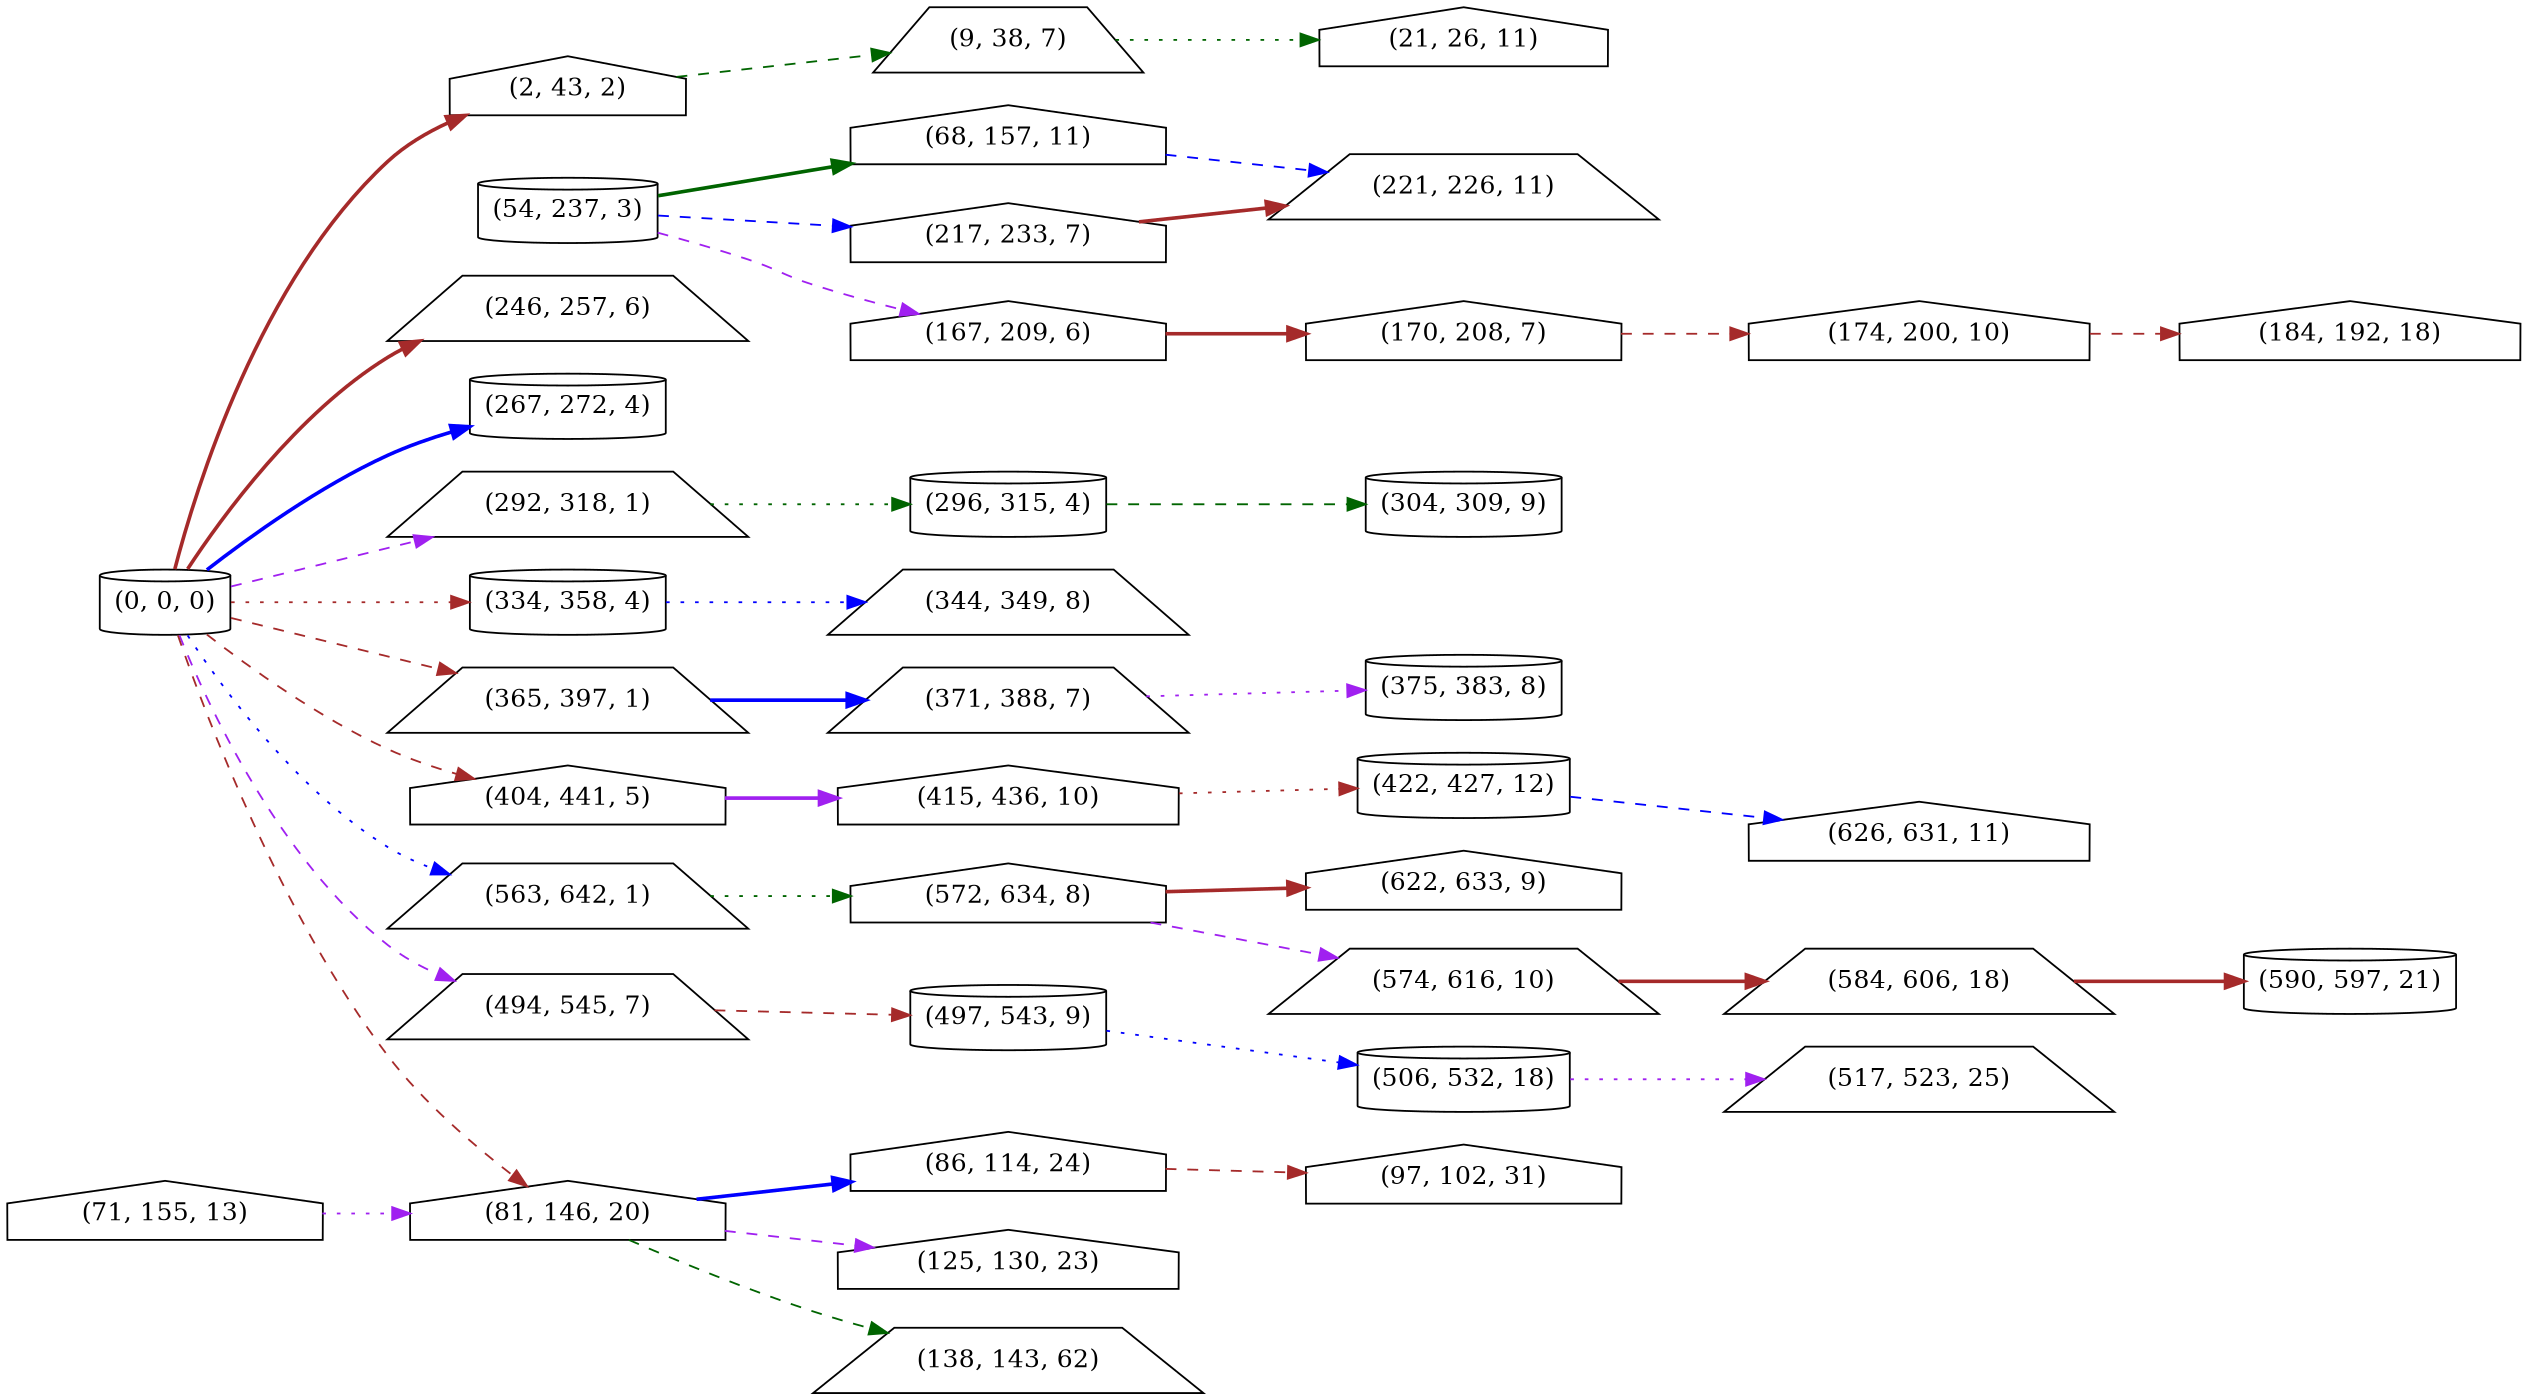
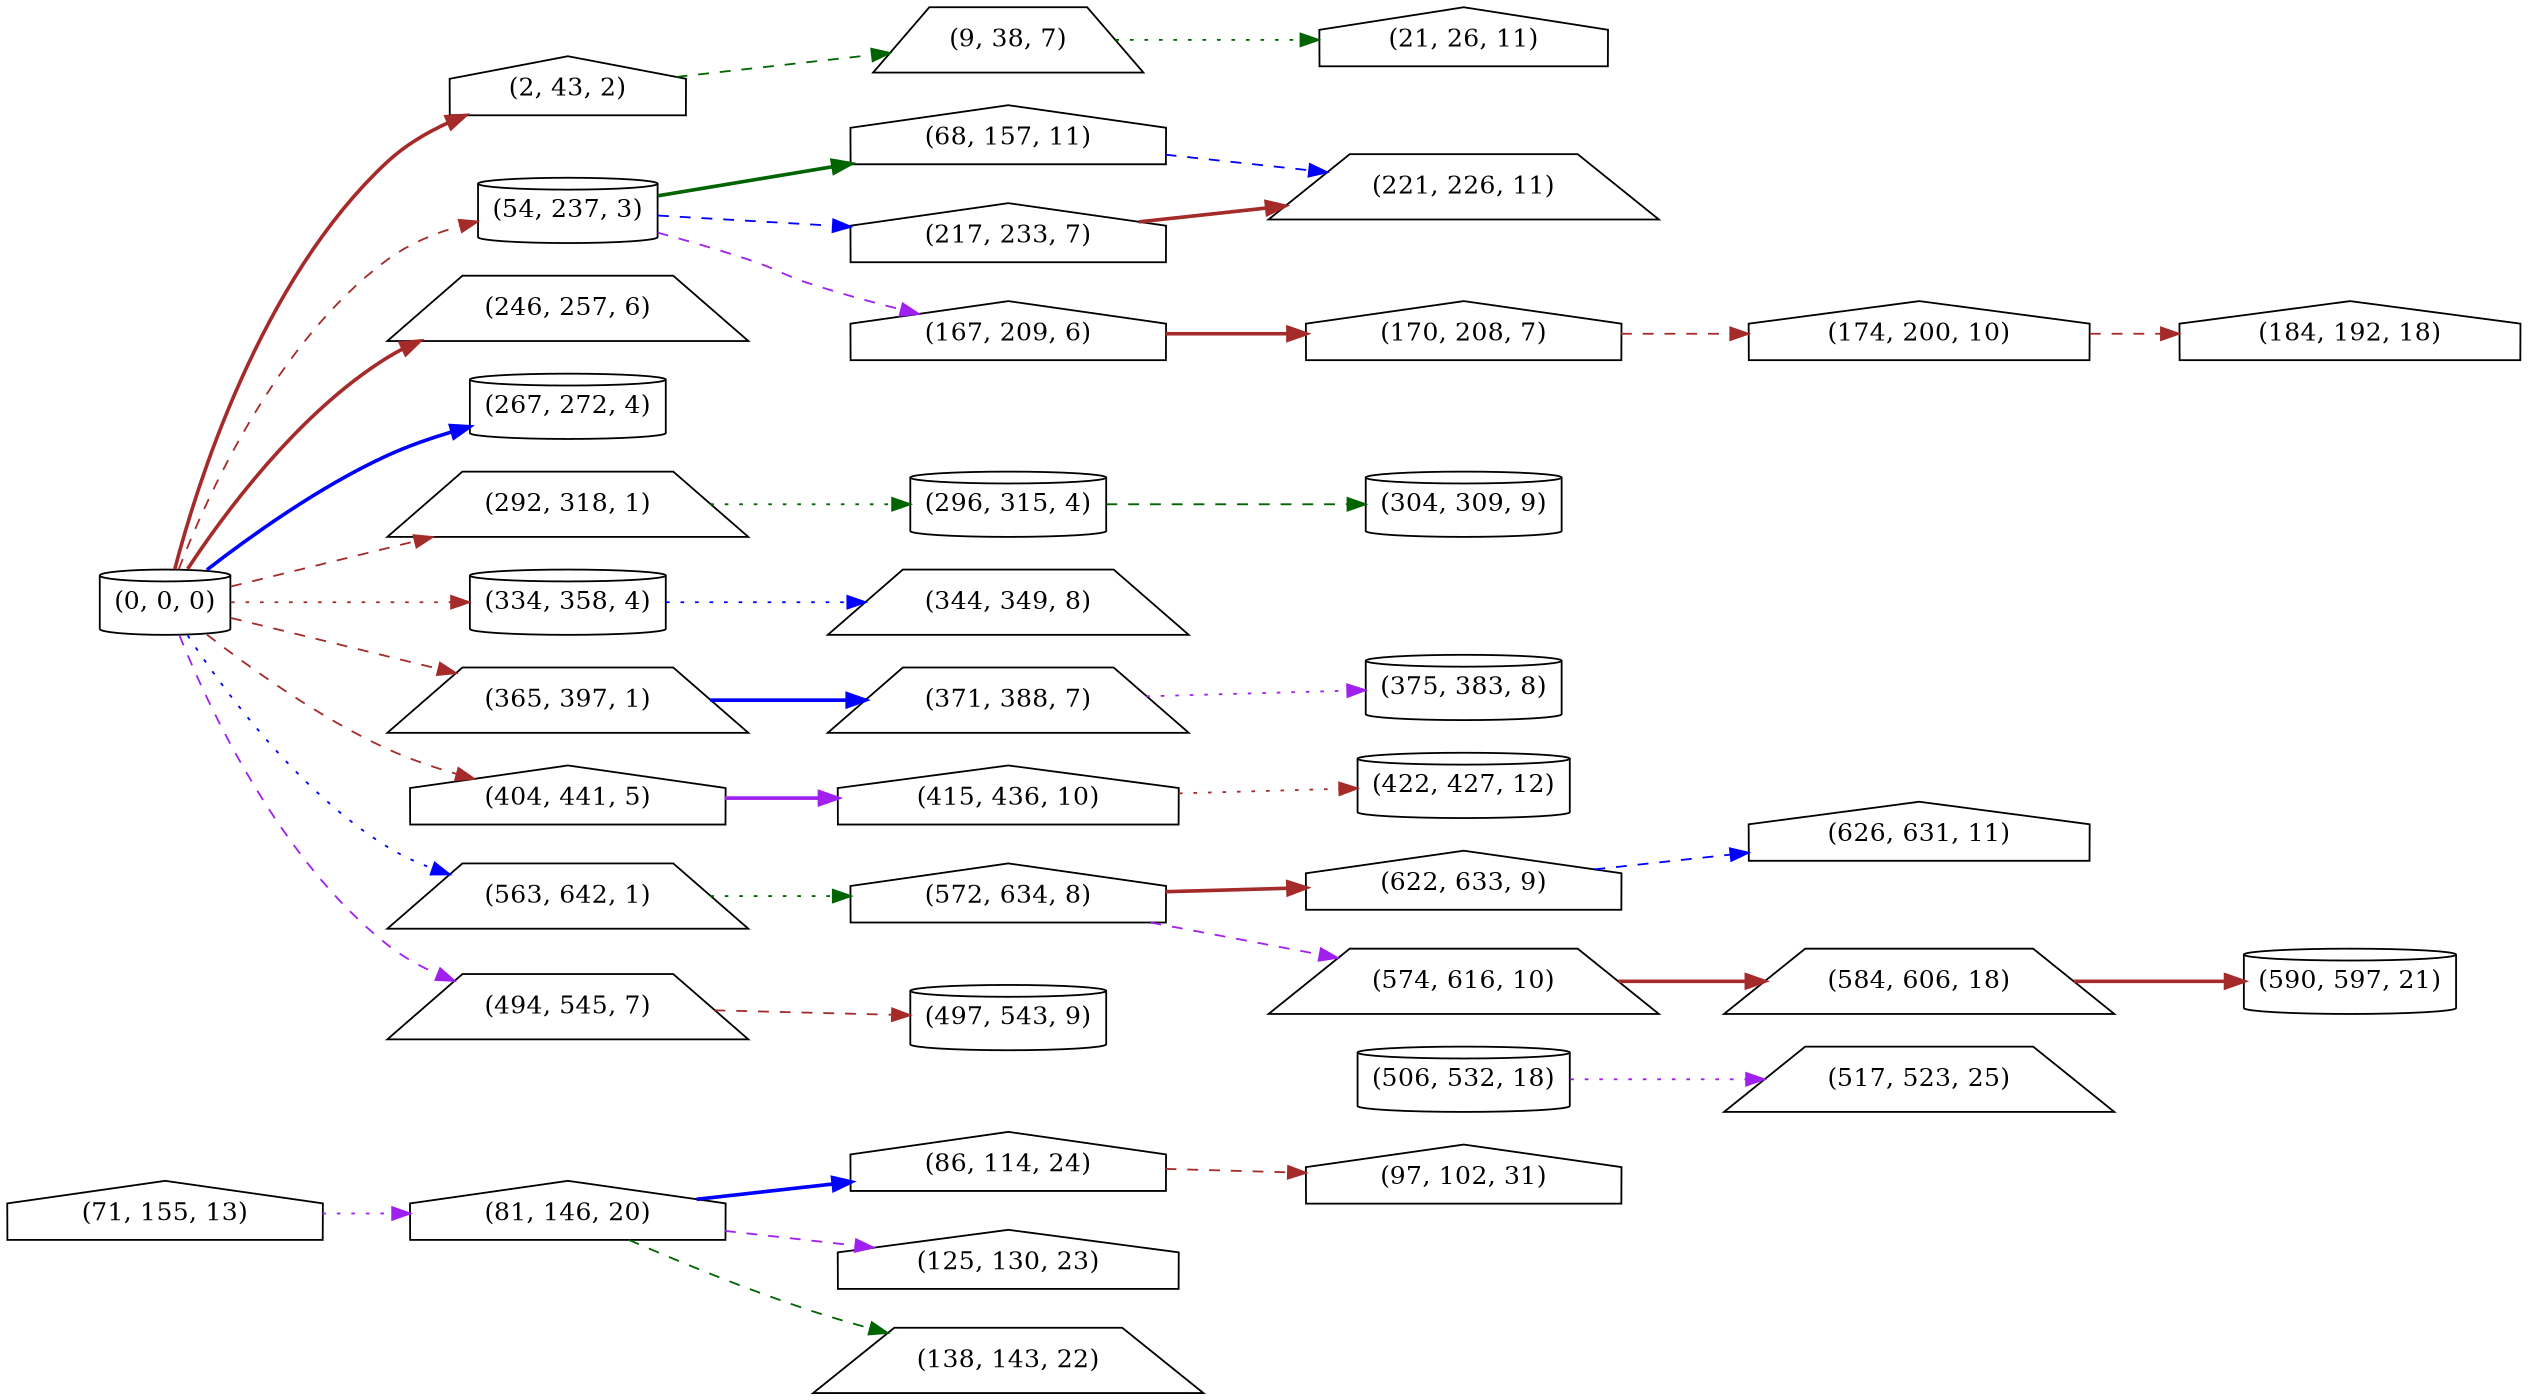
edge "(0, 0, 0)" -> "(292, 318, 1)": color purple -> brown
edge "(422, 427, 12)" -> "(626, 631, 11)": now "(622, 633, 9)" -> "(626, 631, 11)"
edge "(0, 0, 0)" -> "(81, 146, 20)": now "(0, 0, 0)" -> "(54, 237, 3)"
edge "(497, 543, 9)" -> "(506, 532, 18)": removed
node "(138, 143, 62)": label "(138, 143, 62)" -> "(138, 143, 22)"
